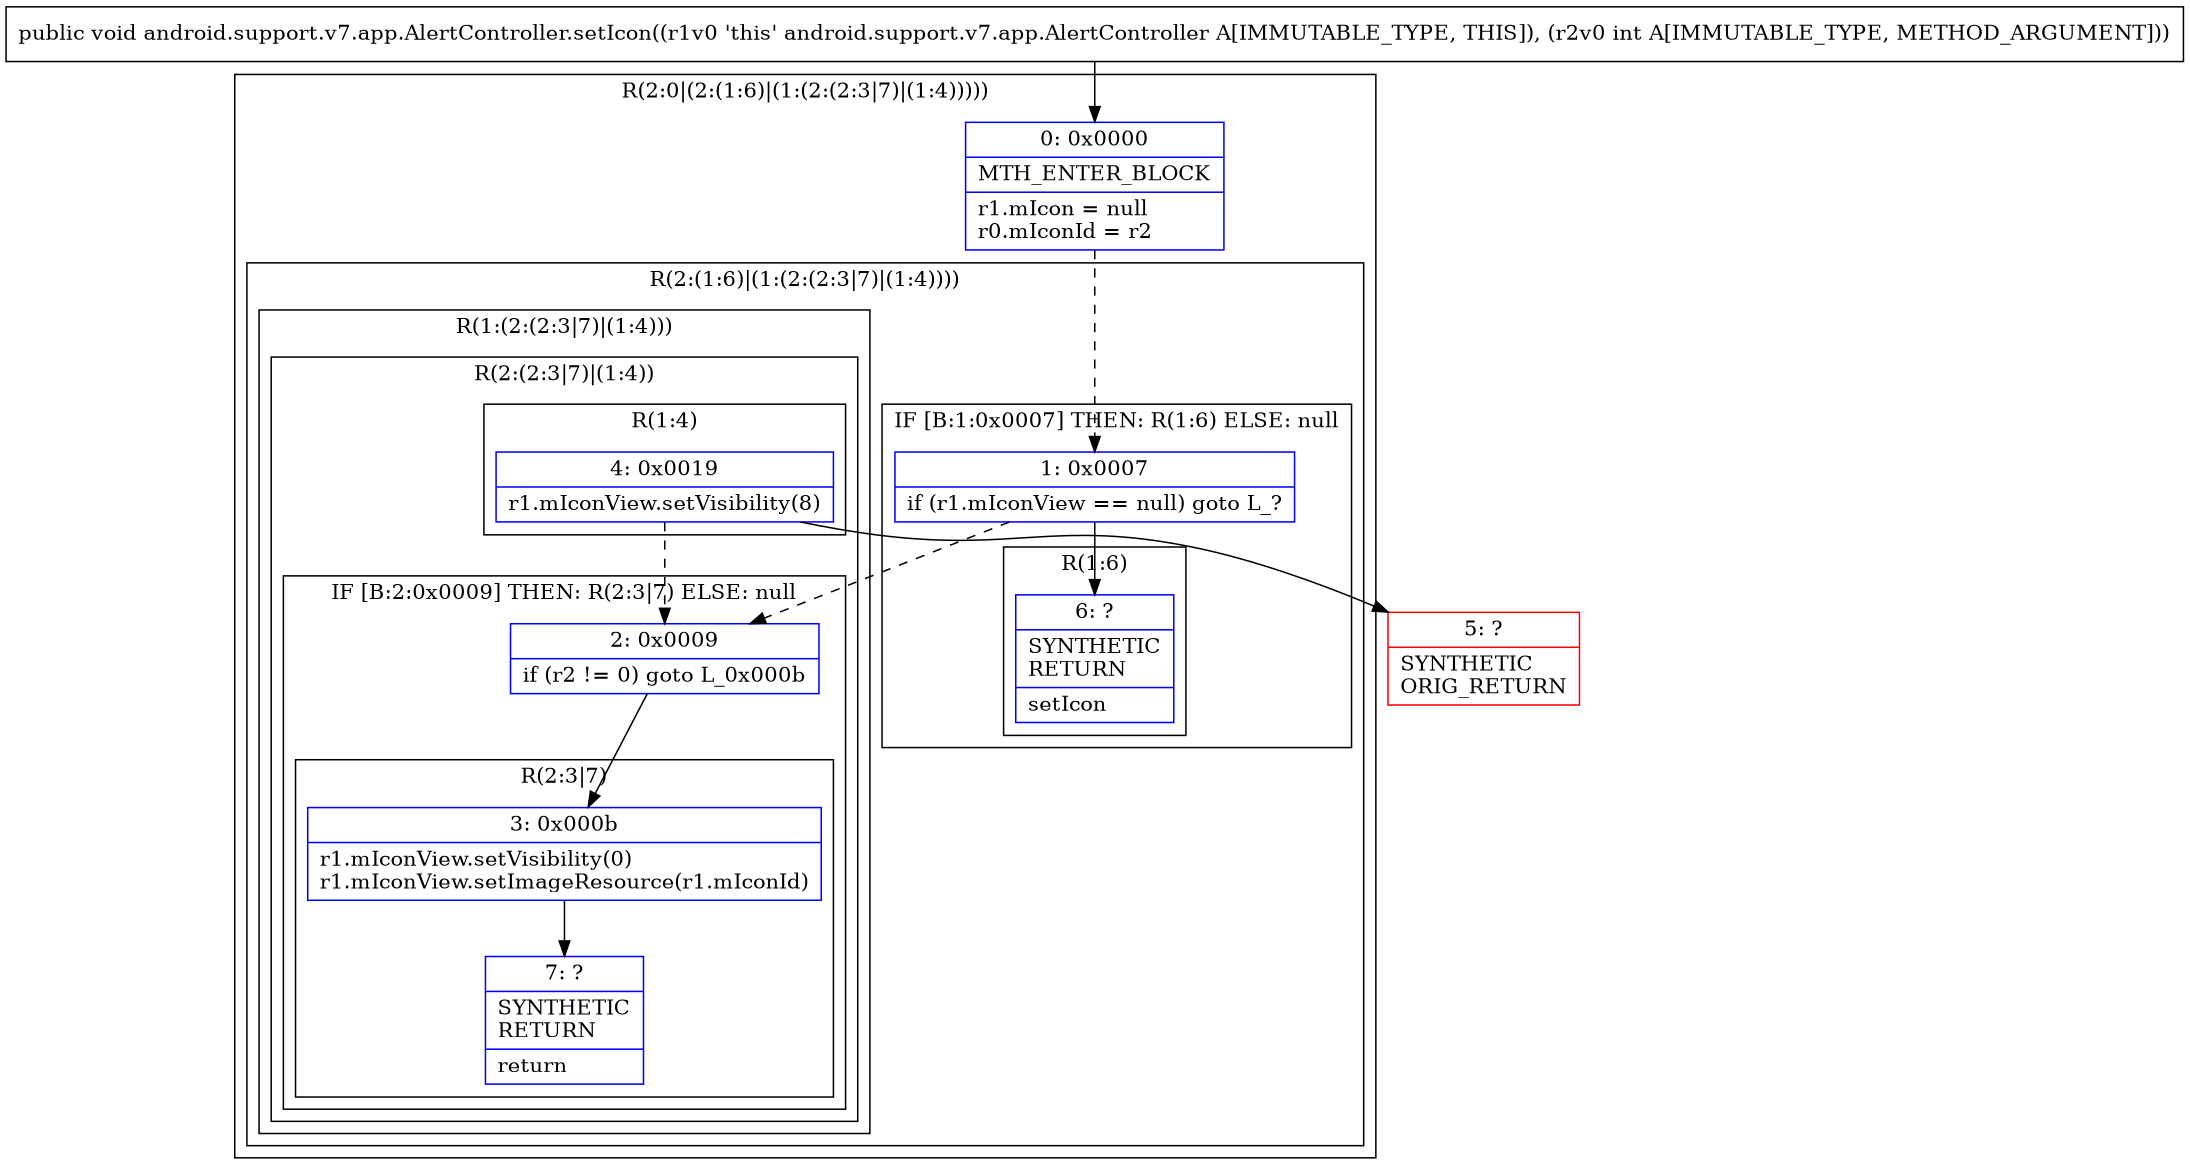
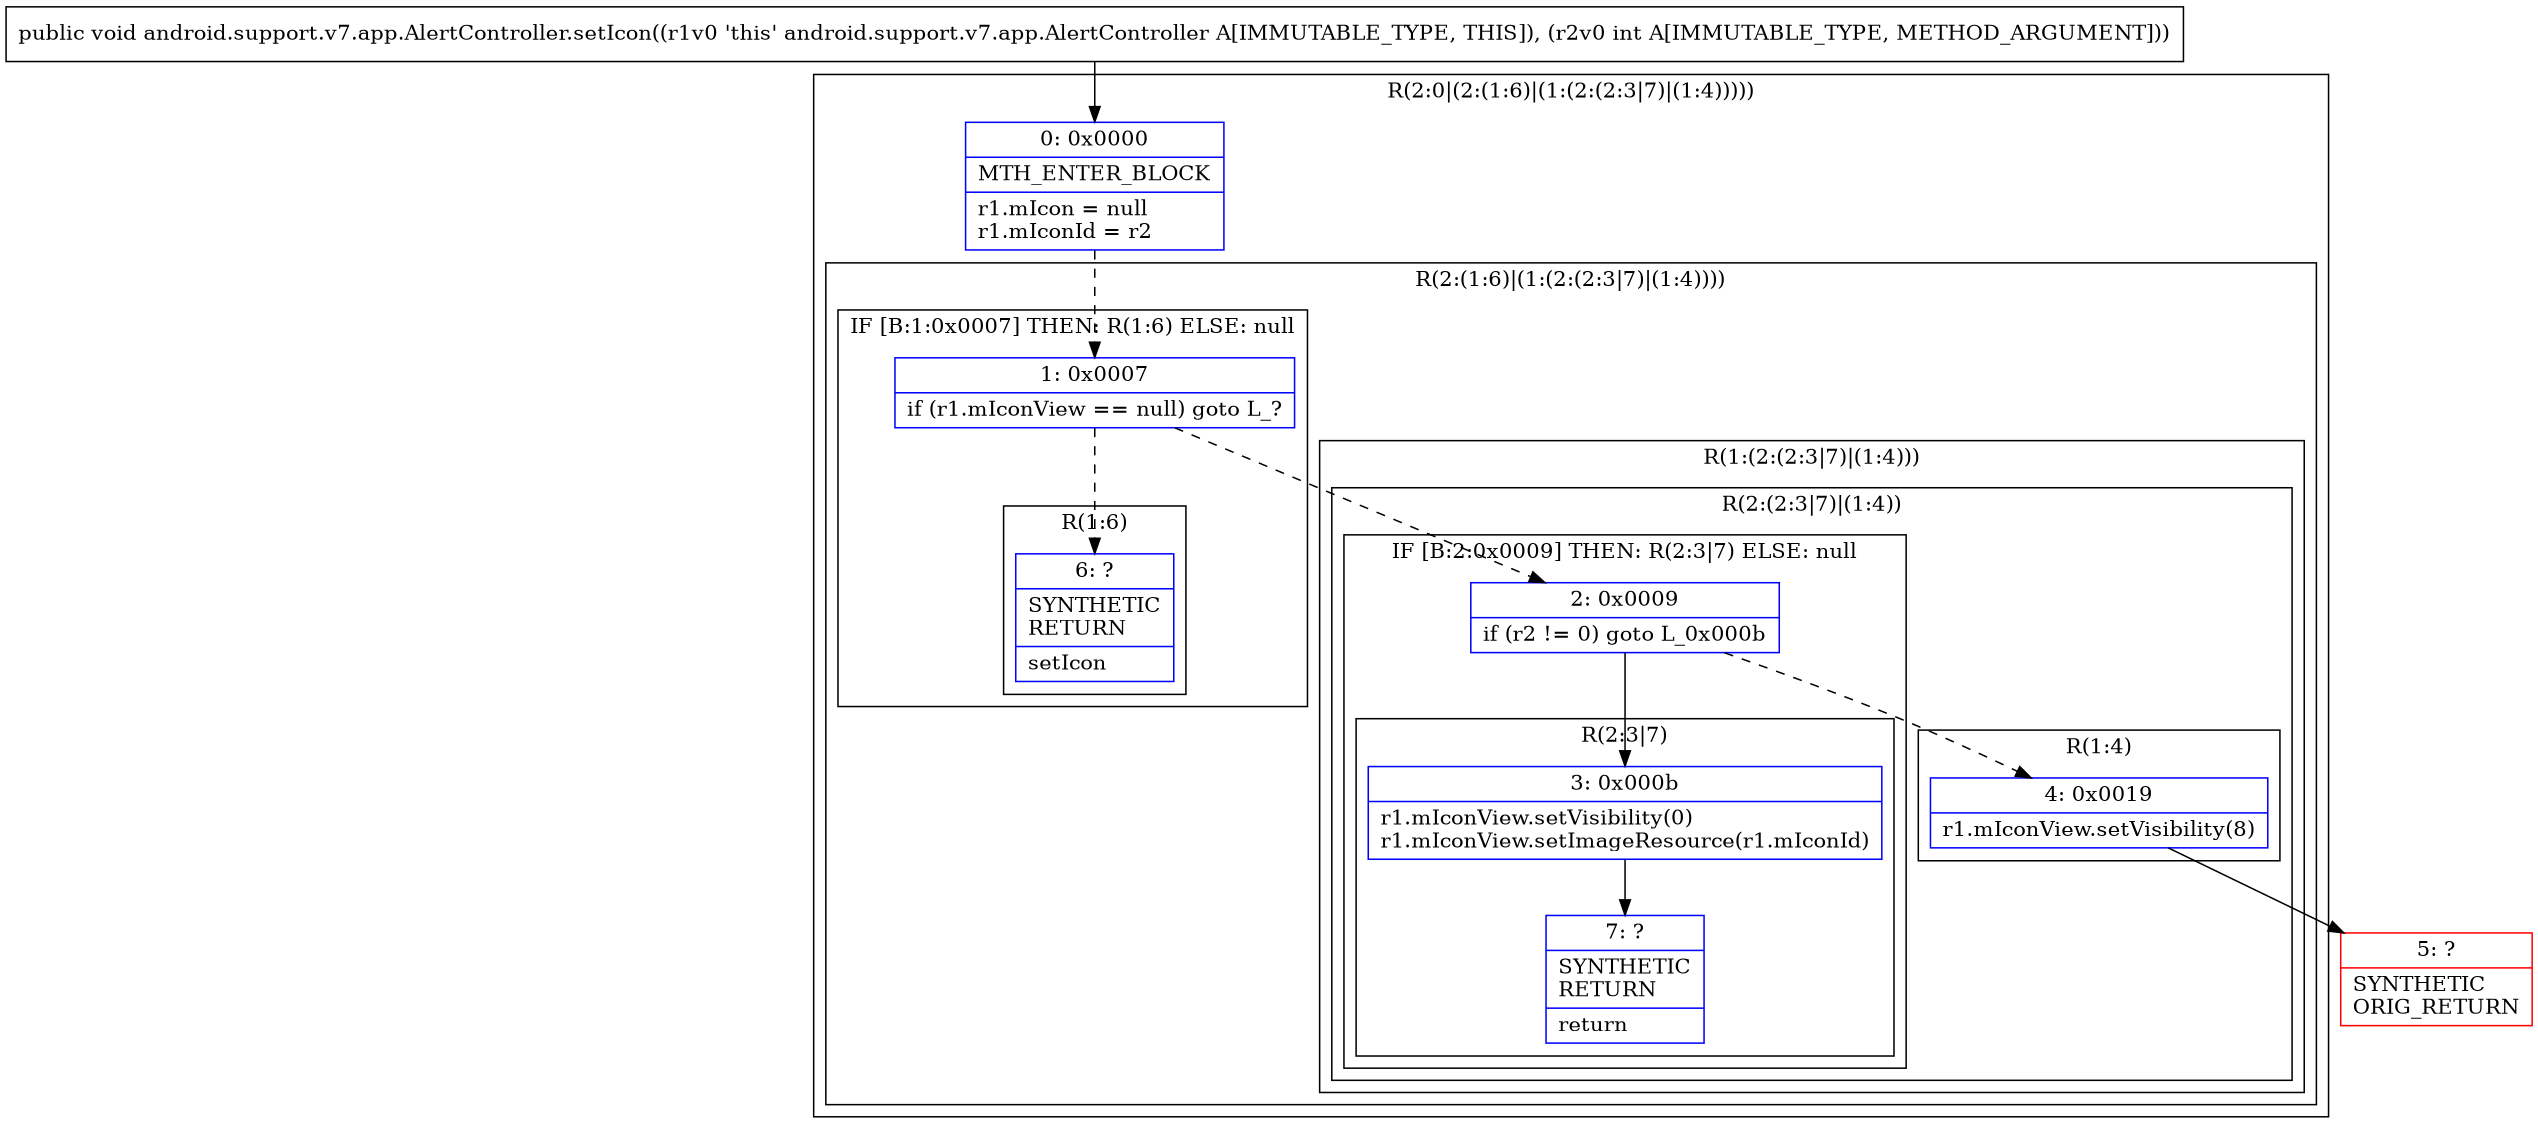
node "0: 0x0000": text "r0.mIconId = r2" -> "r1.mIconId = r2"
edge "1: 0x0007" -> "6: ?": style solid -> dashed
edge "4: 0x0019" -> "2: 0x0009": reversed
